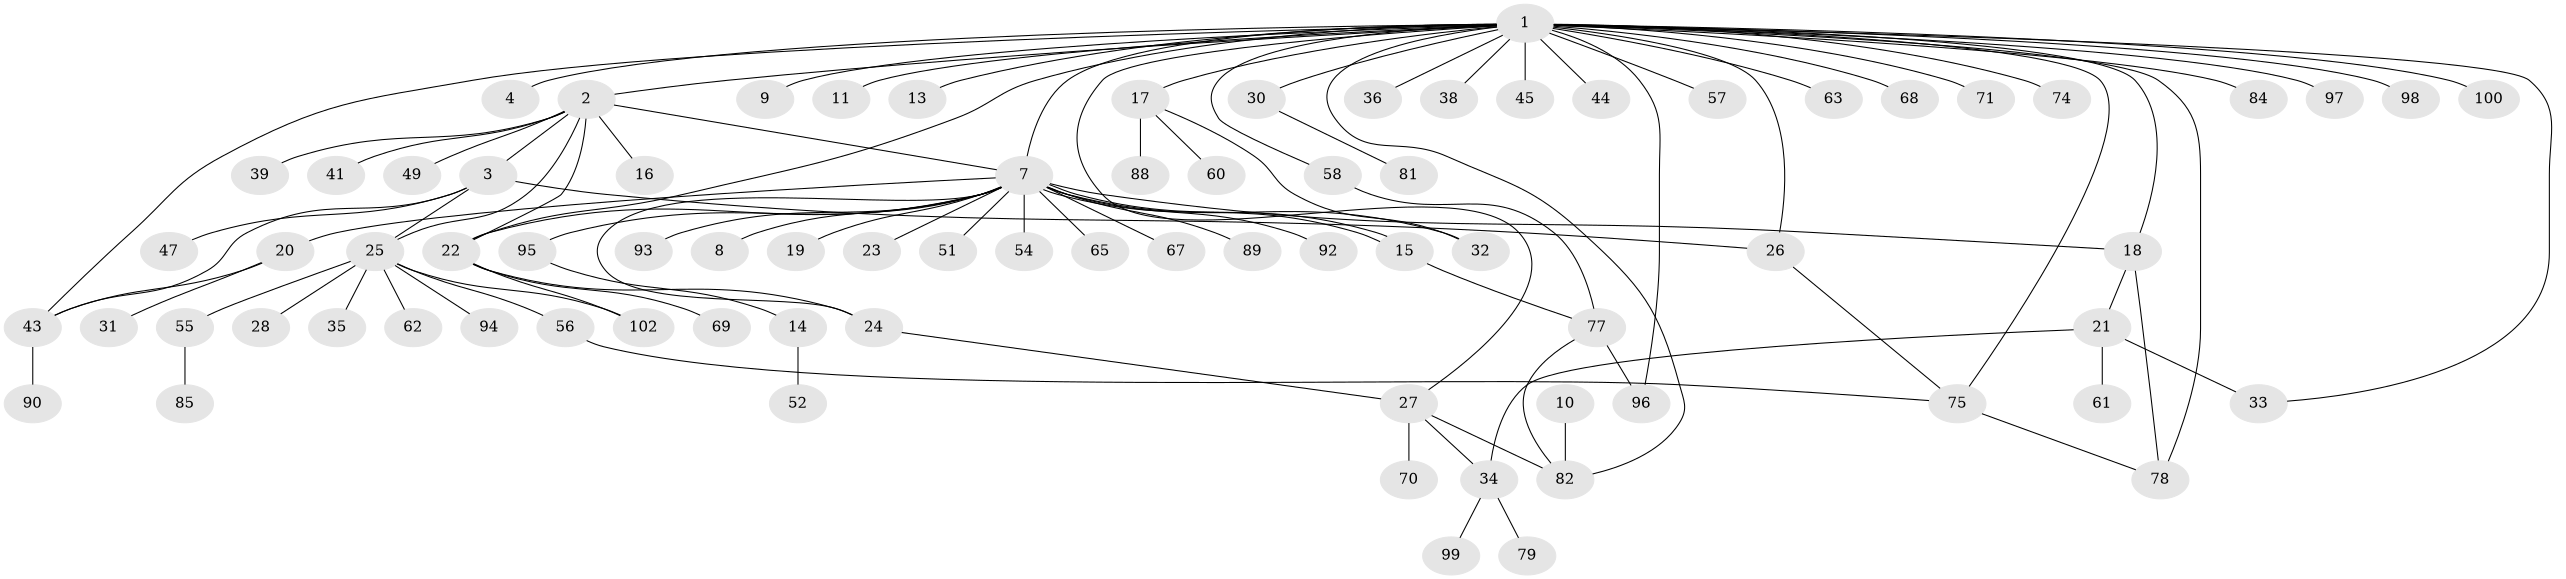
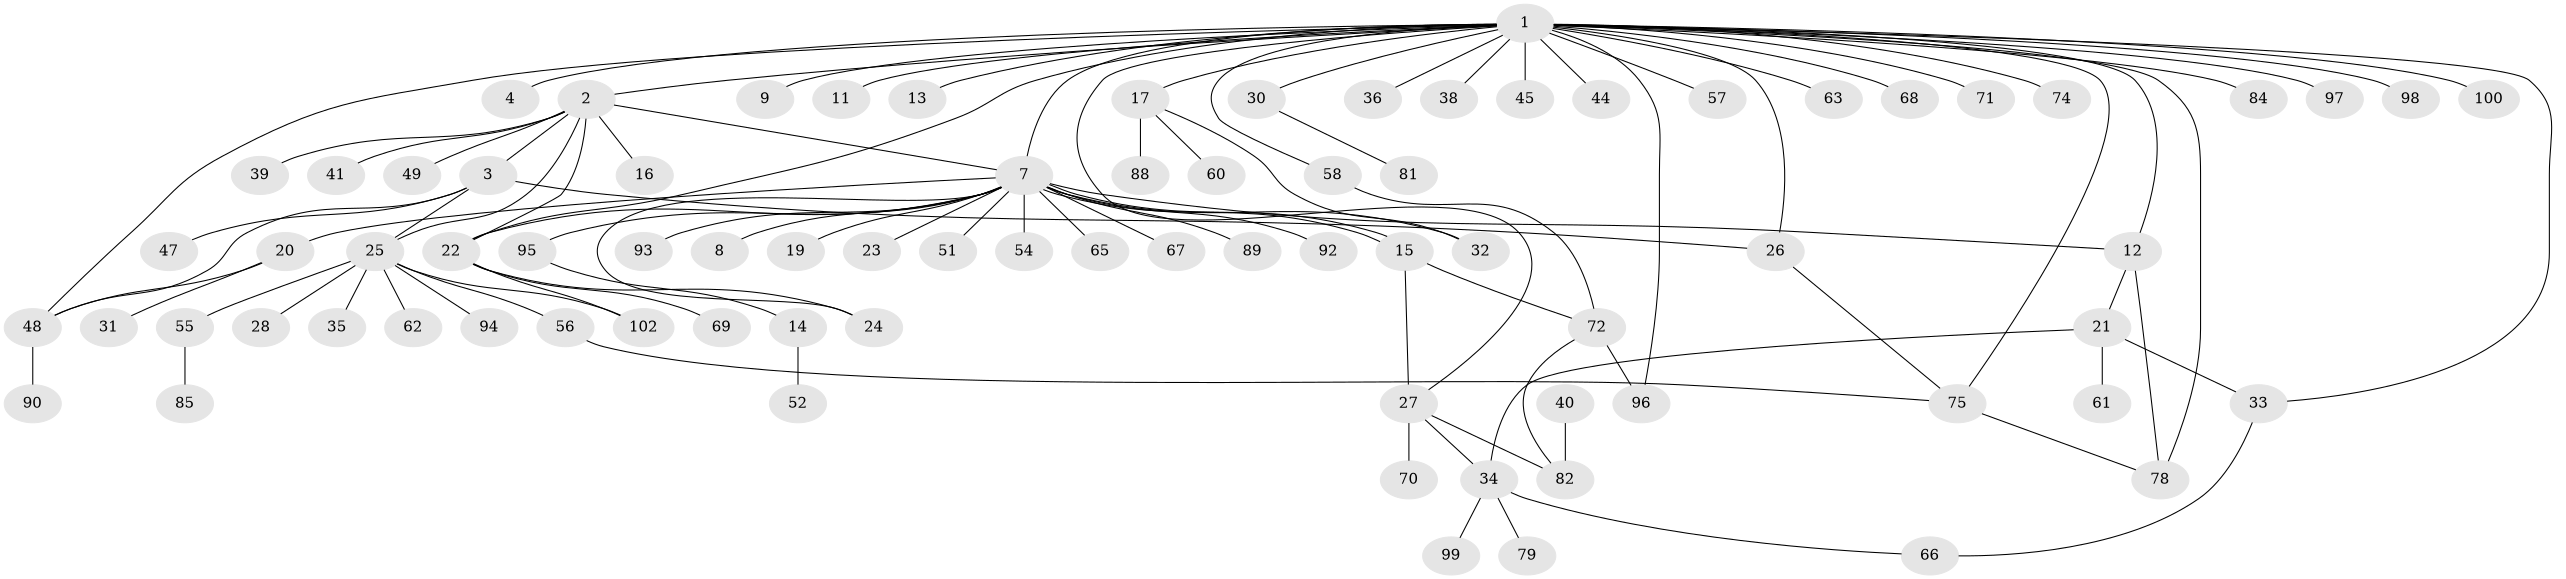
edge "1" -- "82": removed
node "18": label "18" -> "12"
node "43": label "43" -> "48"
node "77": label "77" -> "72"
edge "24" -- "27": now "15" -- "27"
node "10": label "10" -> "40"
node "66": added
